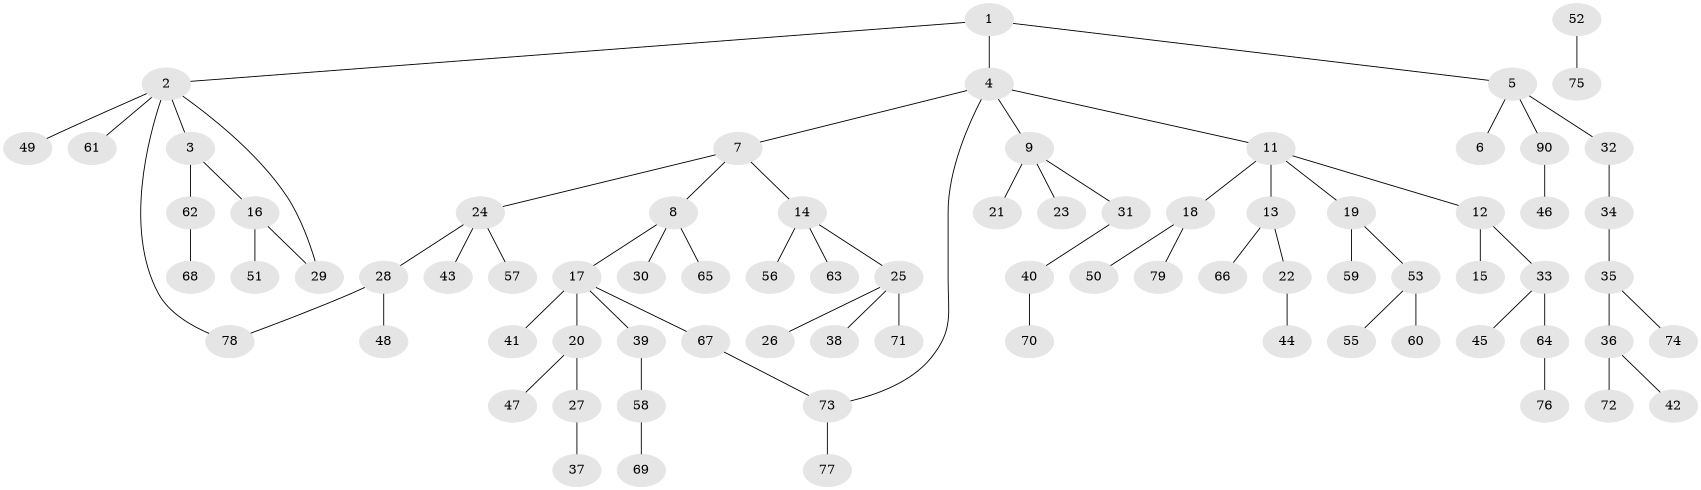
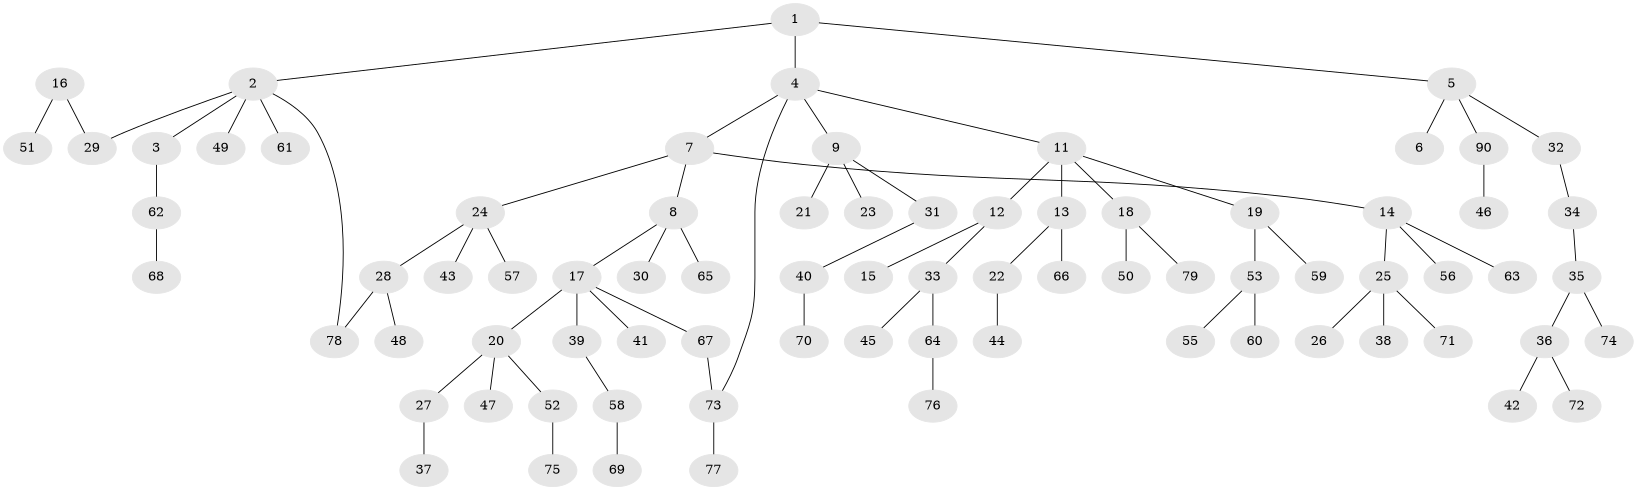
edge "3" -- "16": removed
edge "20" -- "52": added
